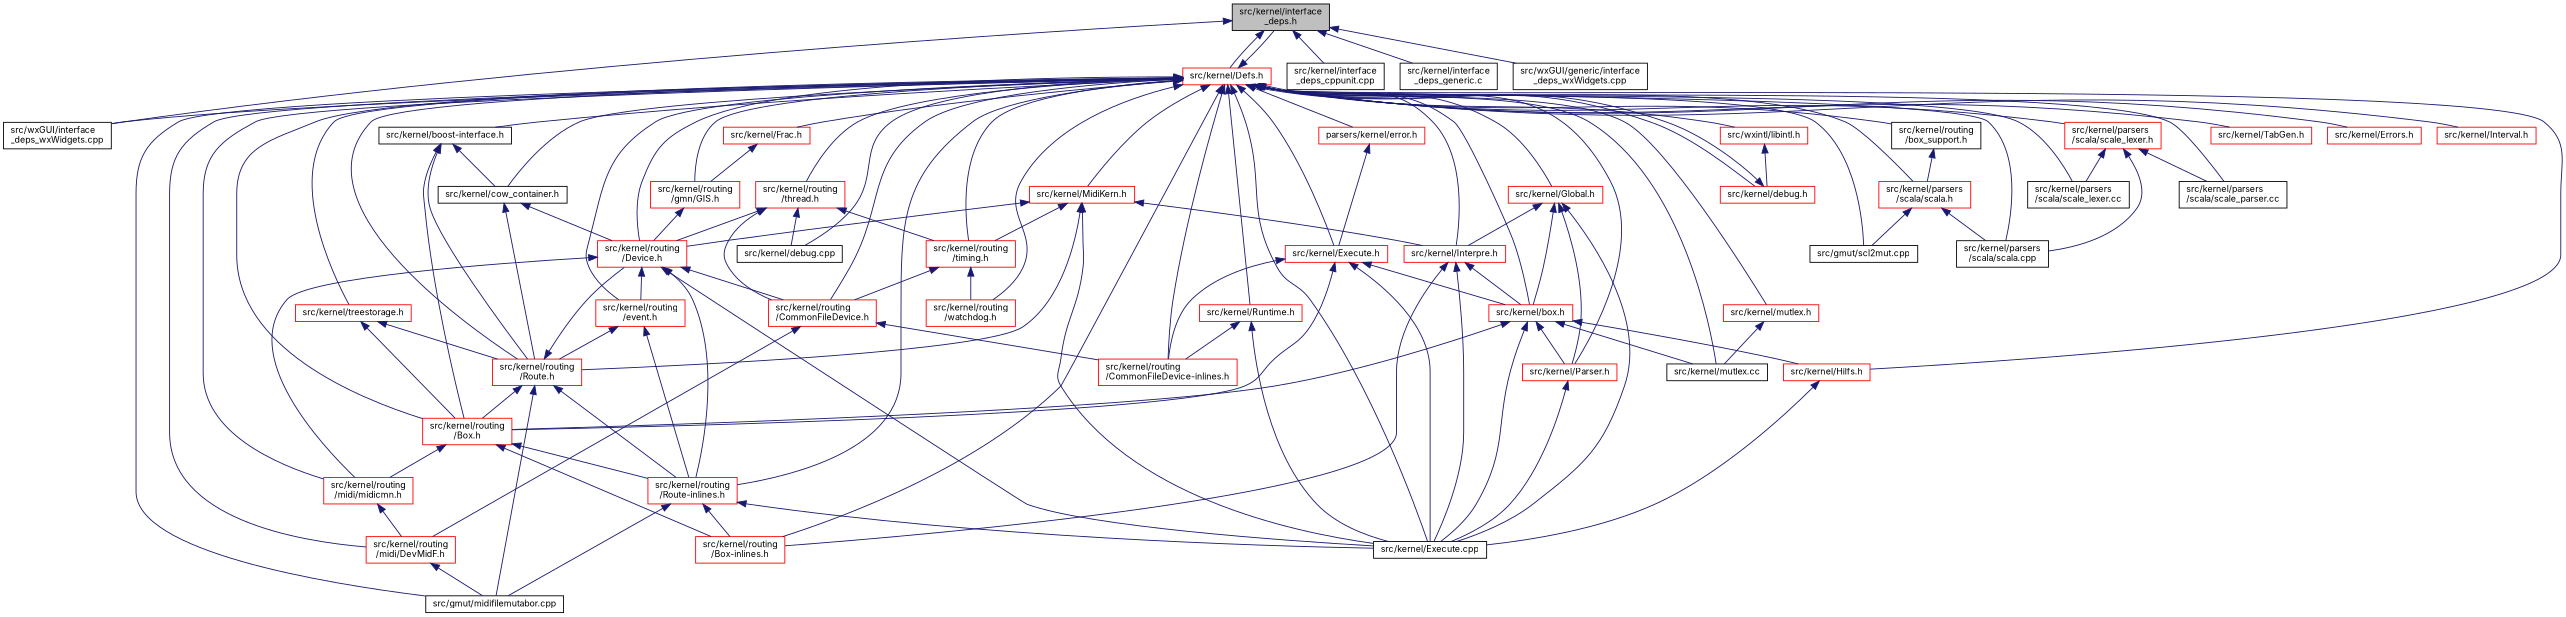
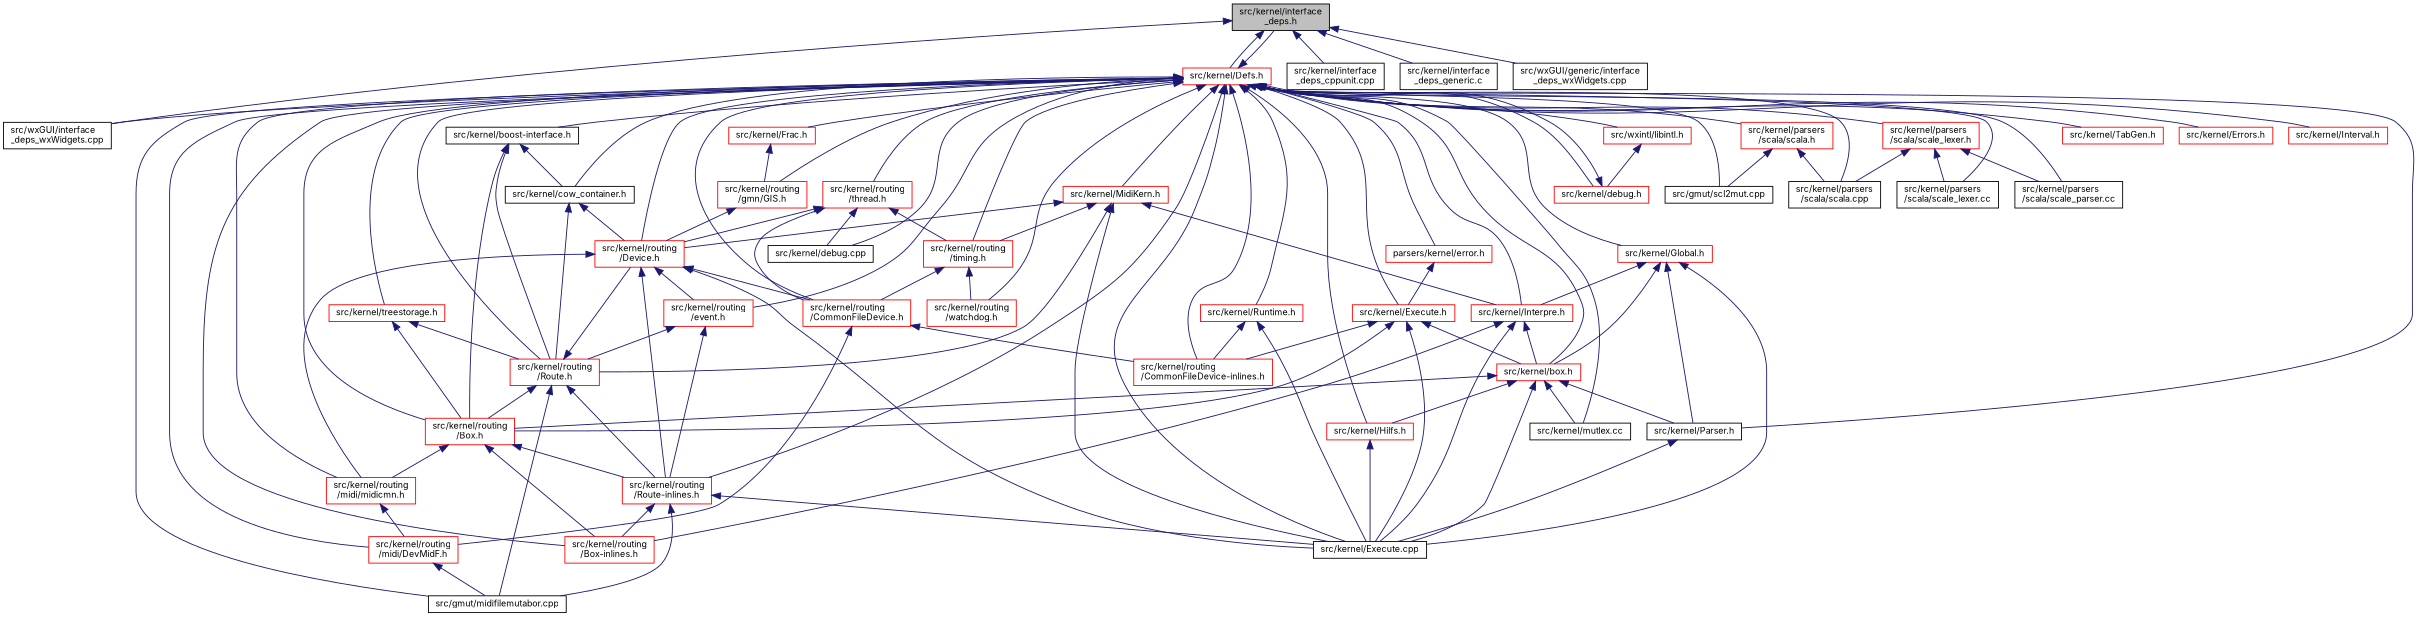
node "src/kernel/routing /box_support.h": removed
node "src/kernel/mutlex.h": removed
node "src/kernel/Parser.h": color red -> black
